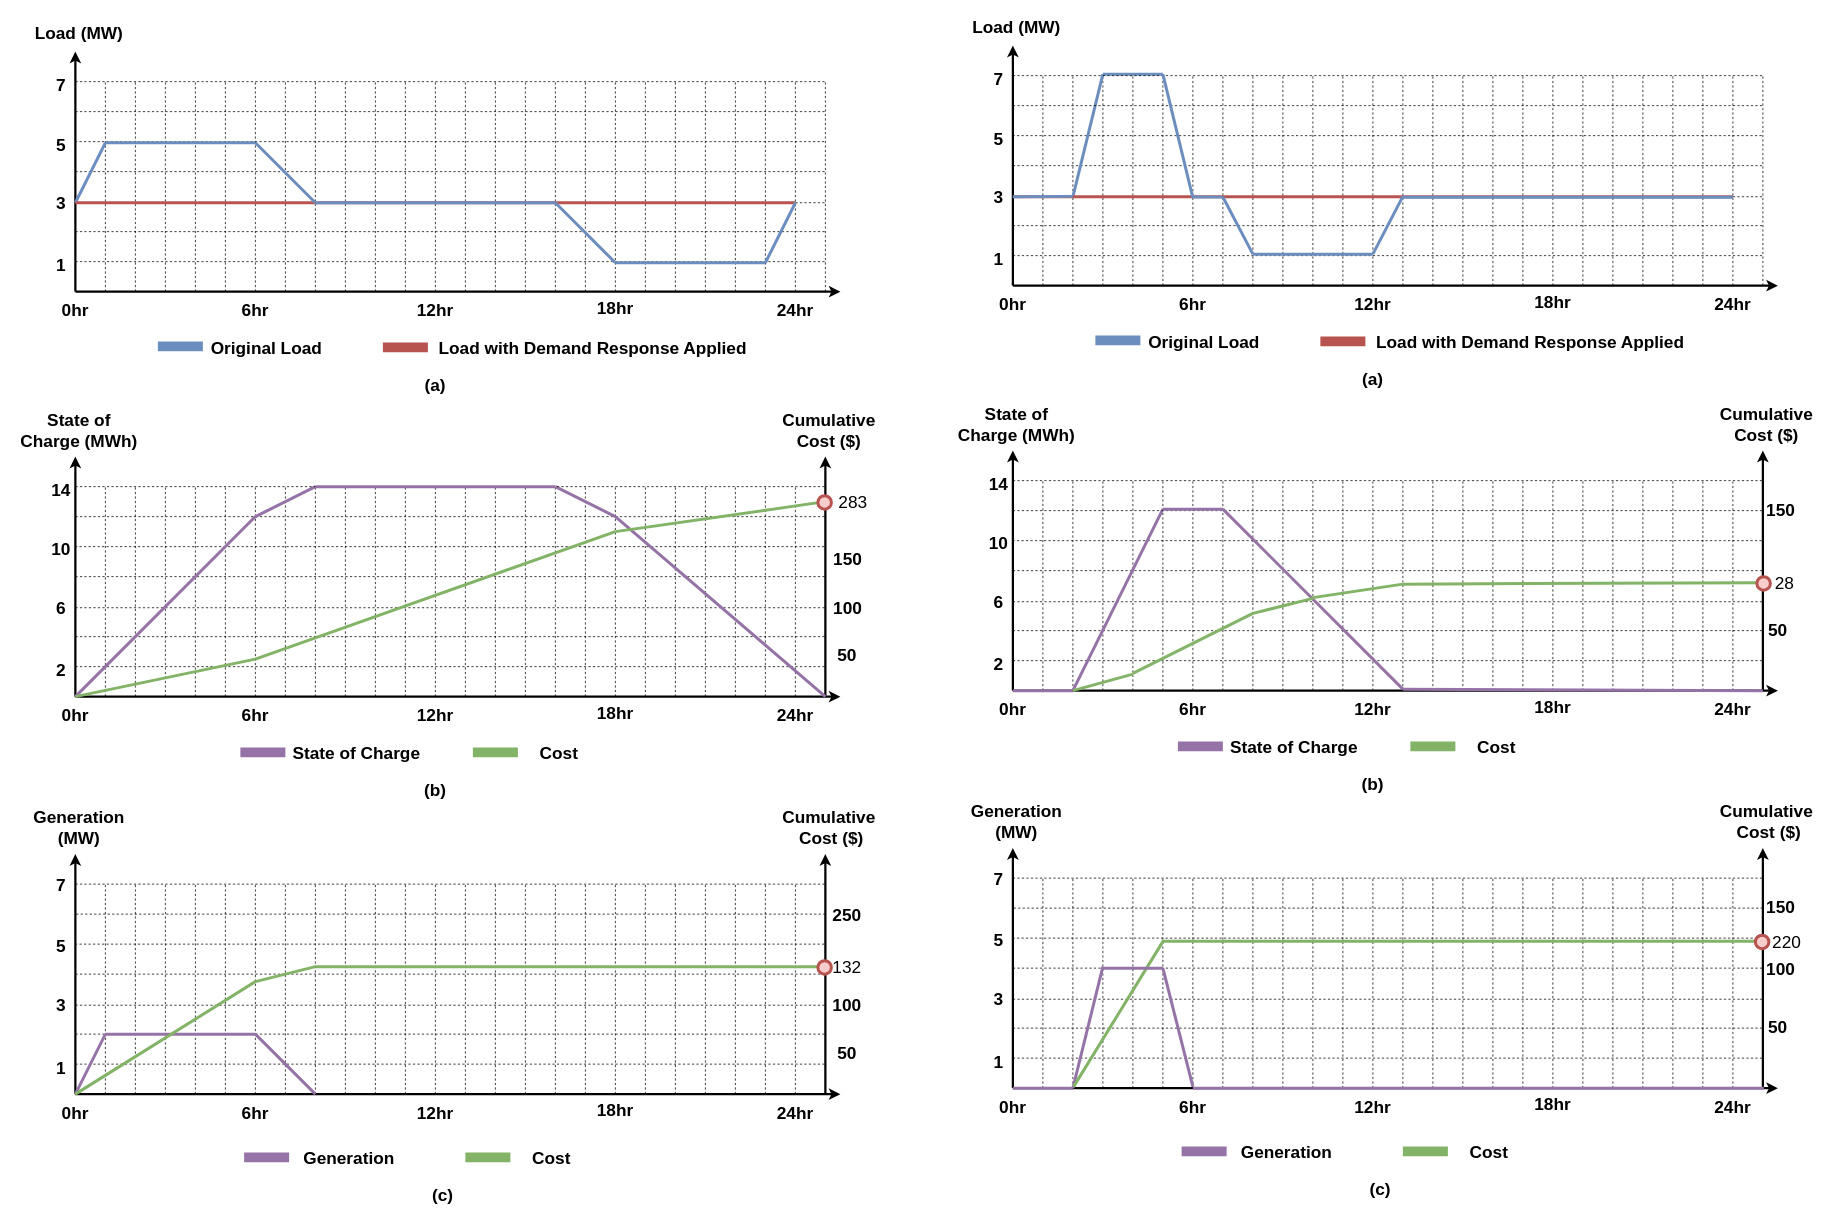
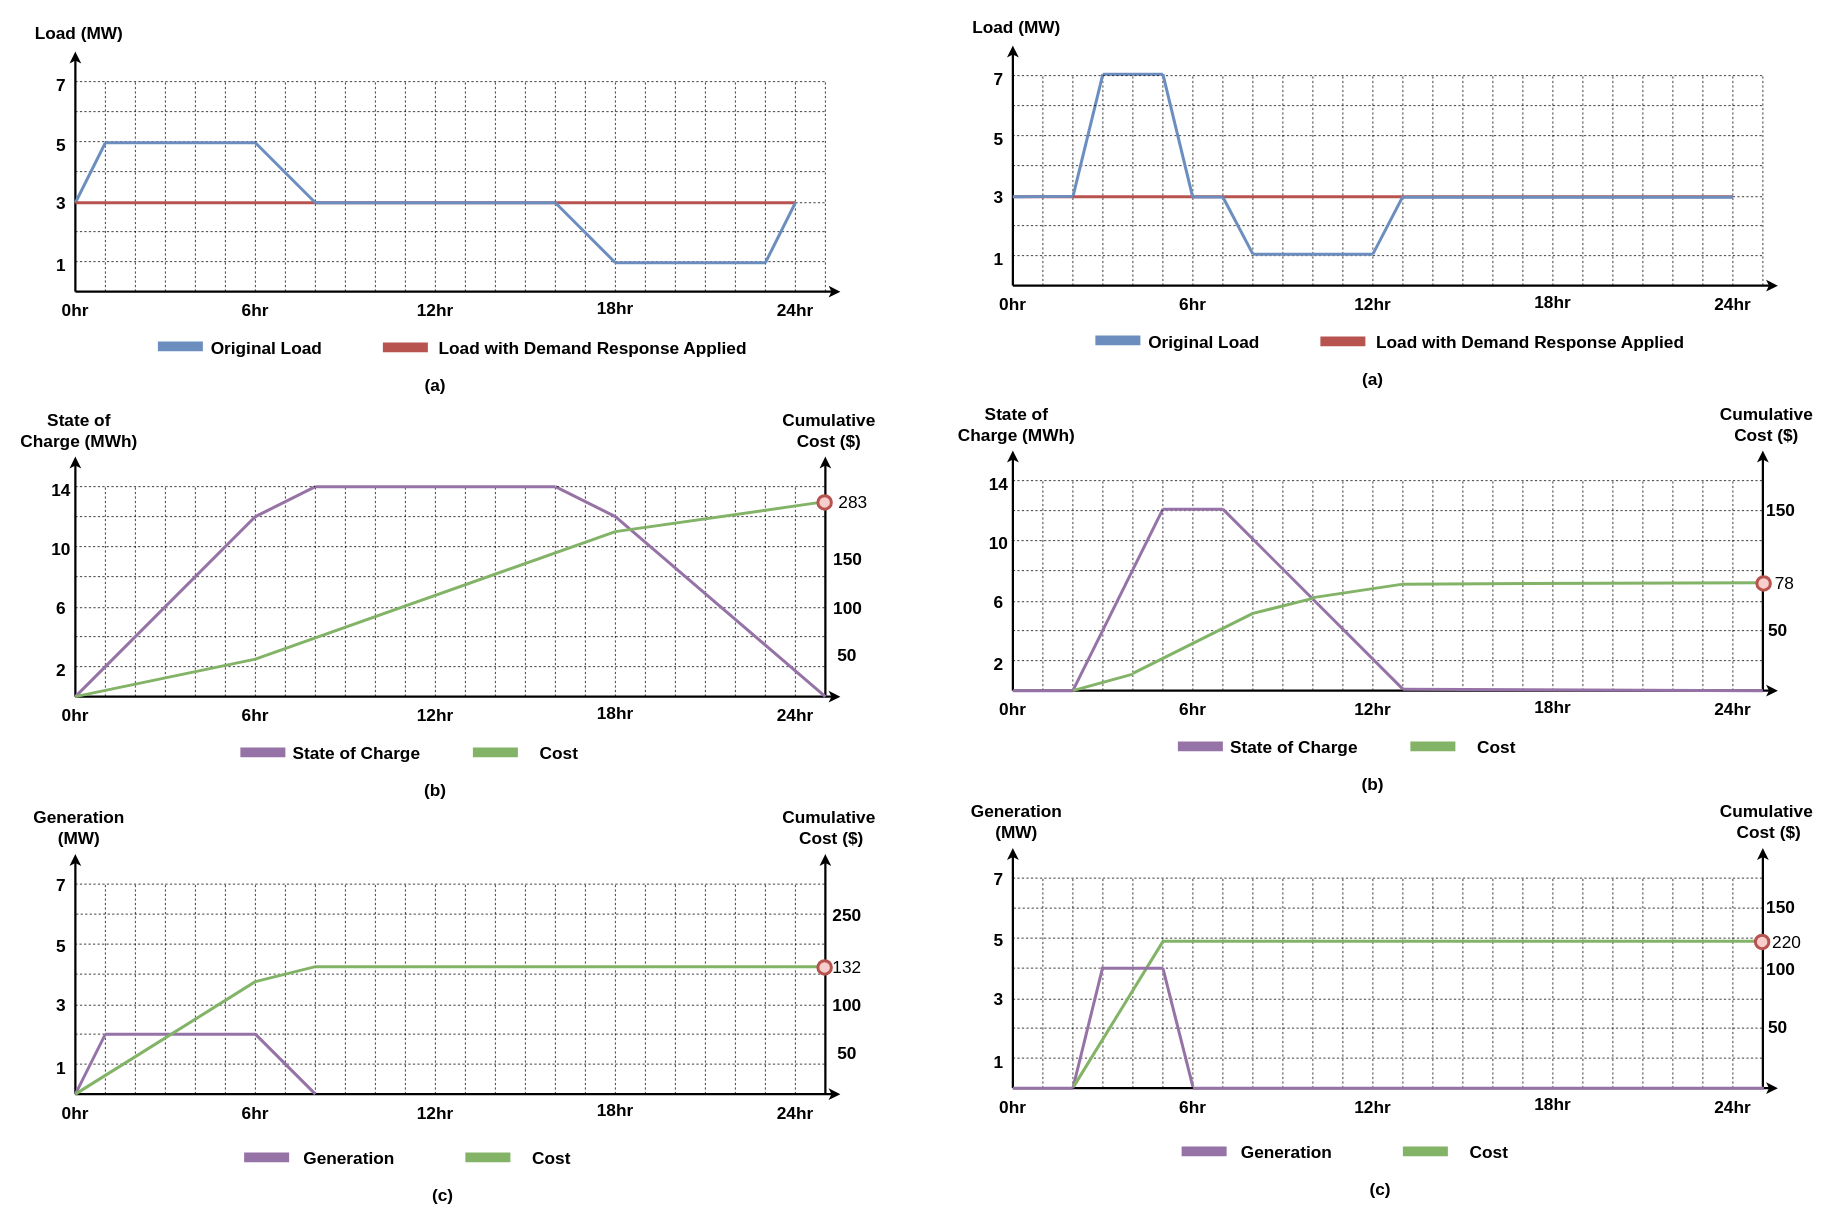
node "28": label "28" -> "78"
